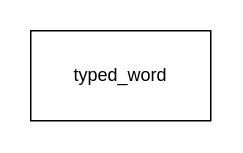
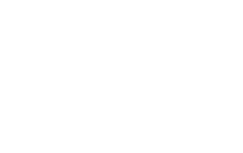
node "typed_word": removed
